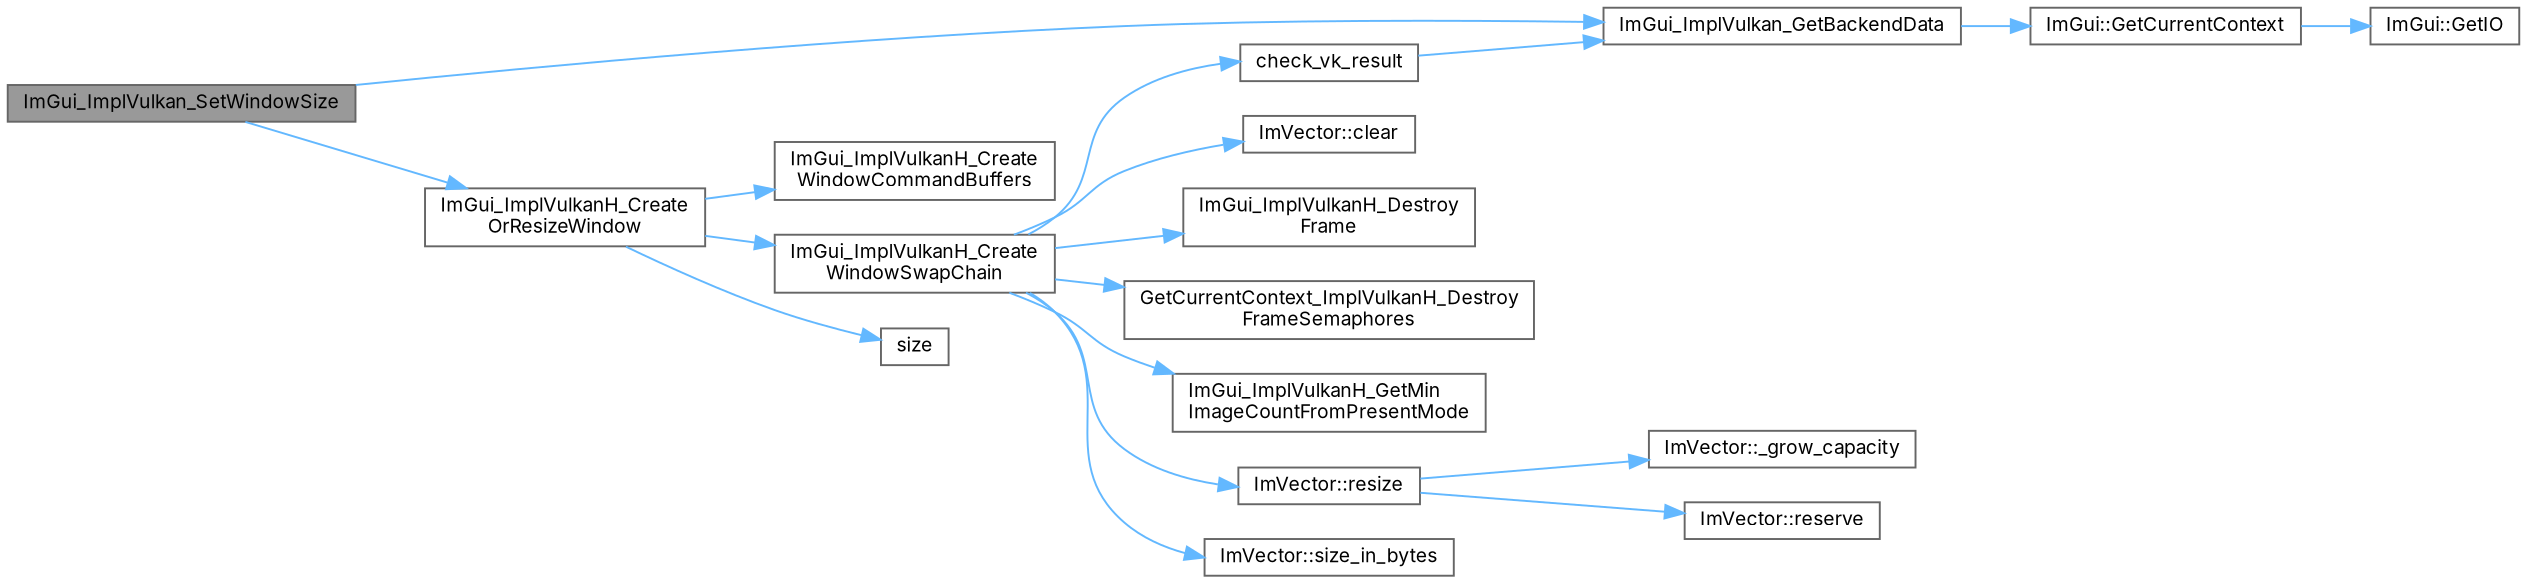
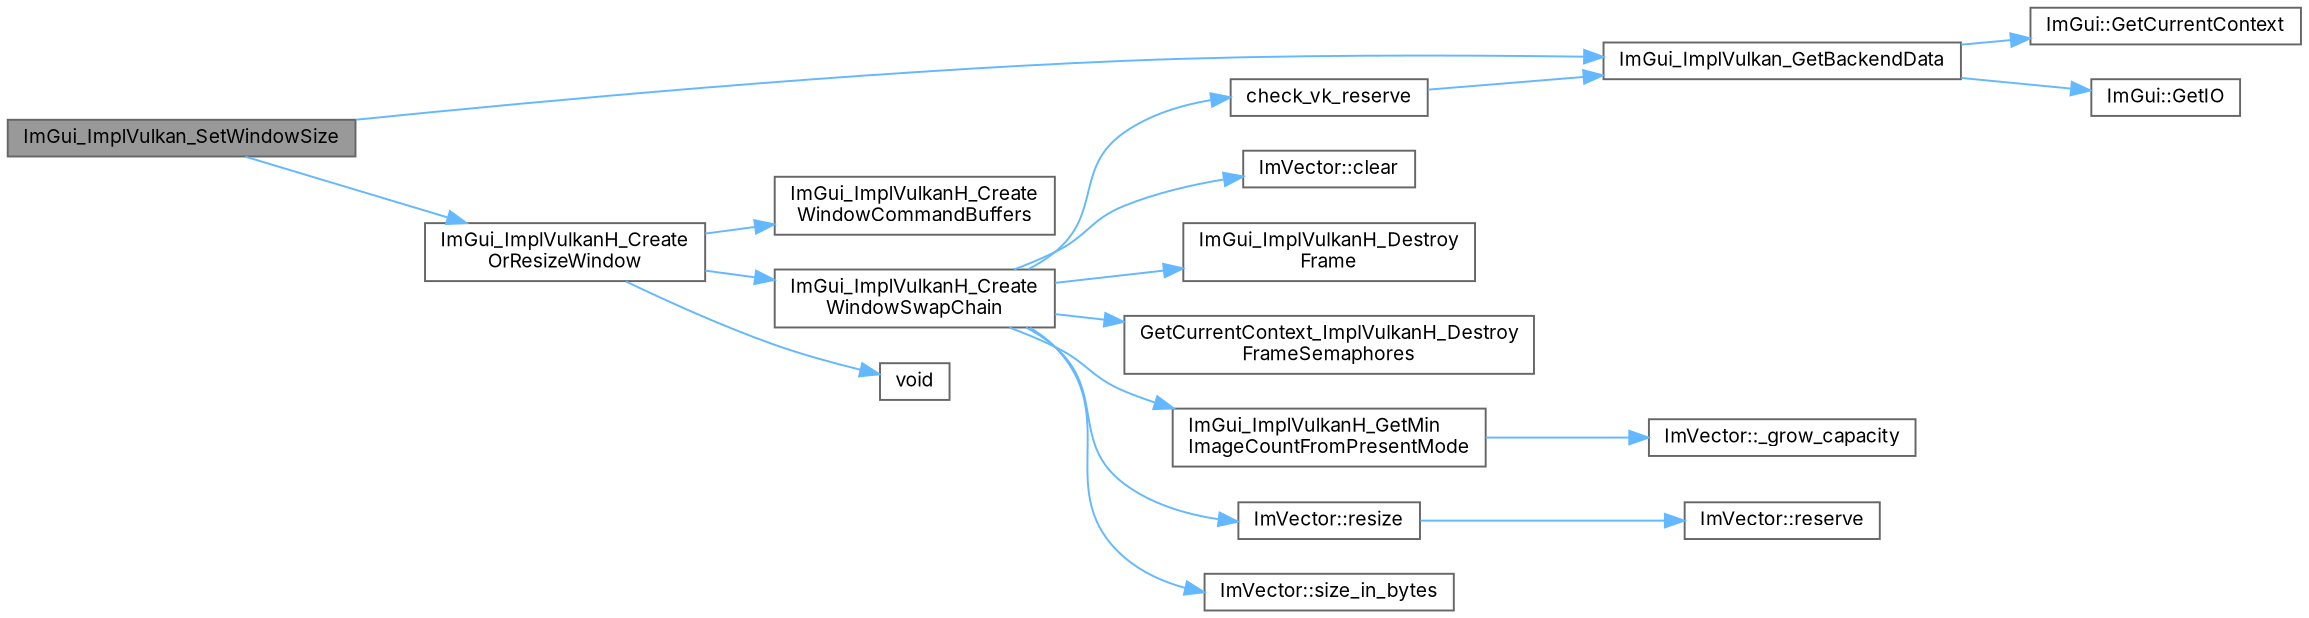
edge "ImGui::GetCurrentContext" -> "ImGui::GetIO": now "ImGui_ImplVulkan_GetBackendData" -> "ImGui::GetIO"
node "check_vk_result": label "check_vk_result" -> "check_vk_reserve"
node "size": label "size" -> "void"
edge "ImVector::resize" -> "ImVector::_grow_capacity": now "ImGui_ImplVulkanH_GetMin ImageCountFromPresentMode" -> "ImVector::_grow_capacity"
